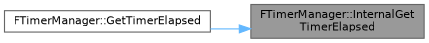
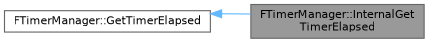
edge "FTimerManager::GetTimerElapsed" -> "FTimerManager::InternalGet TimerElapsed": reversed
